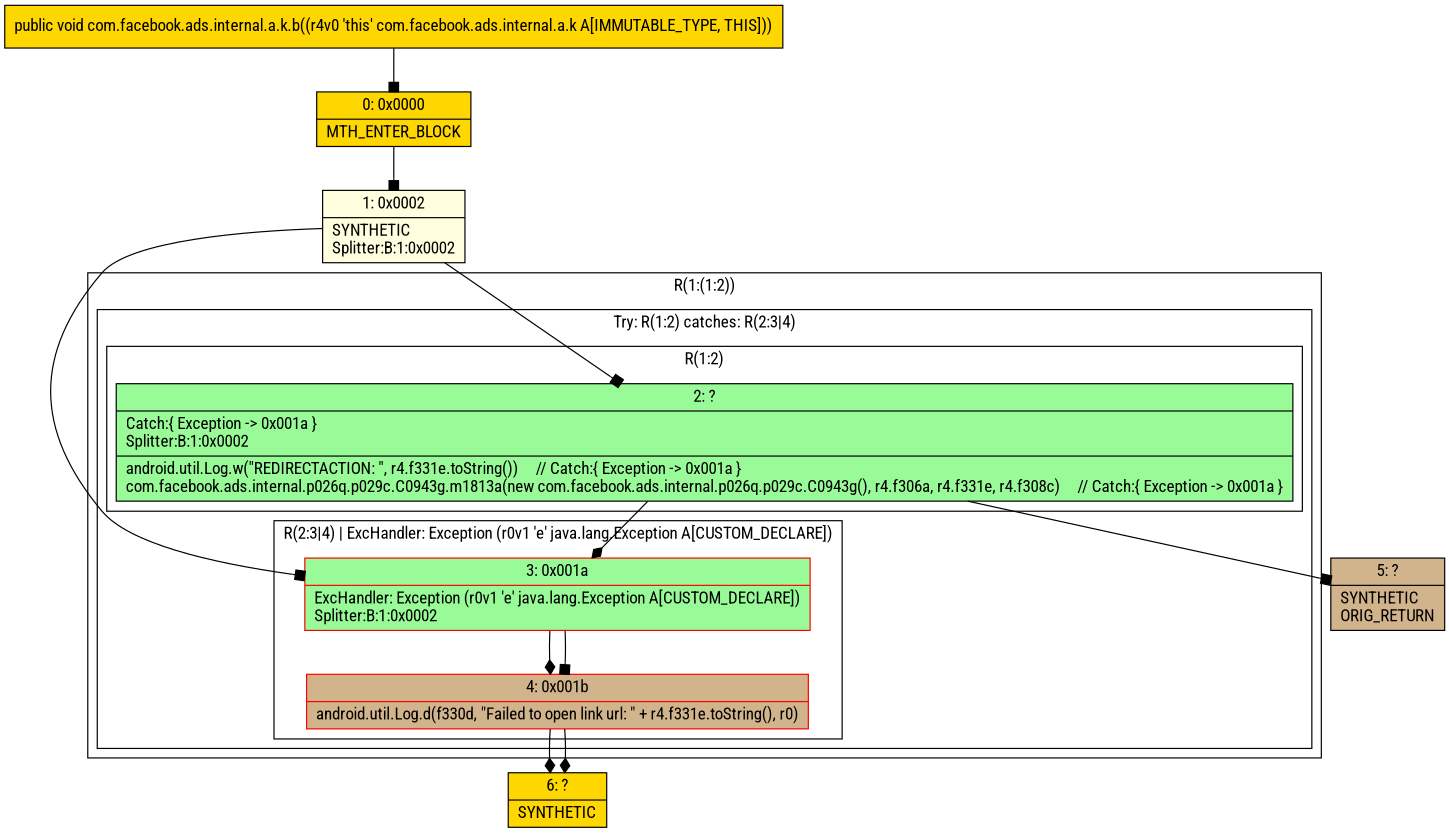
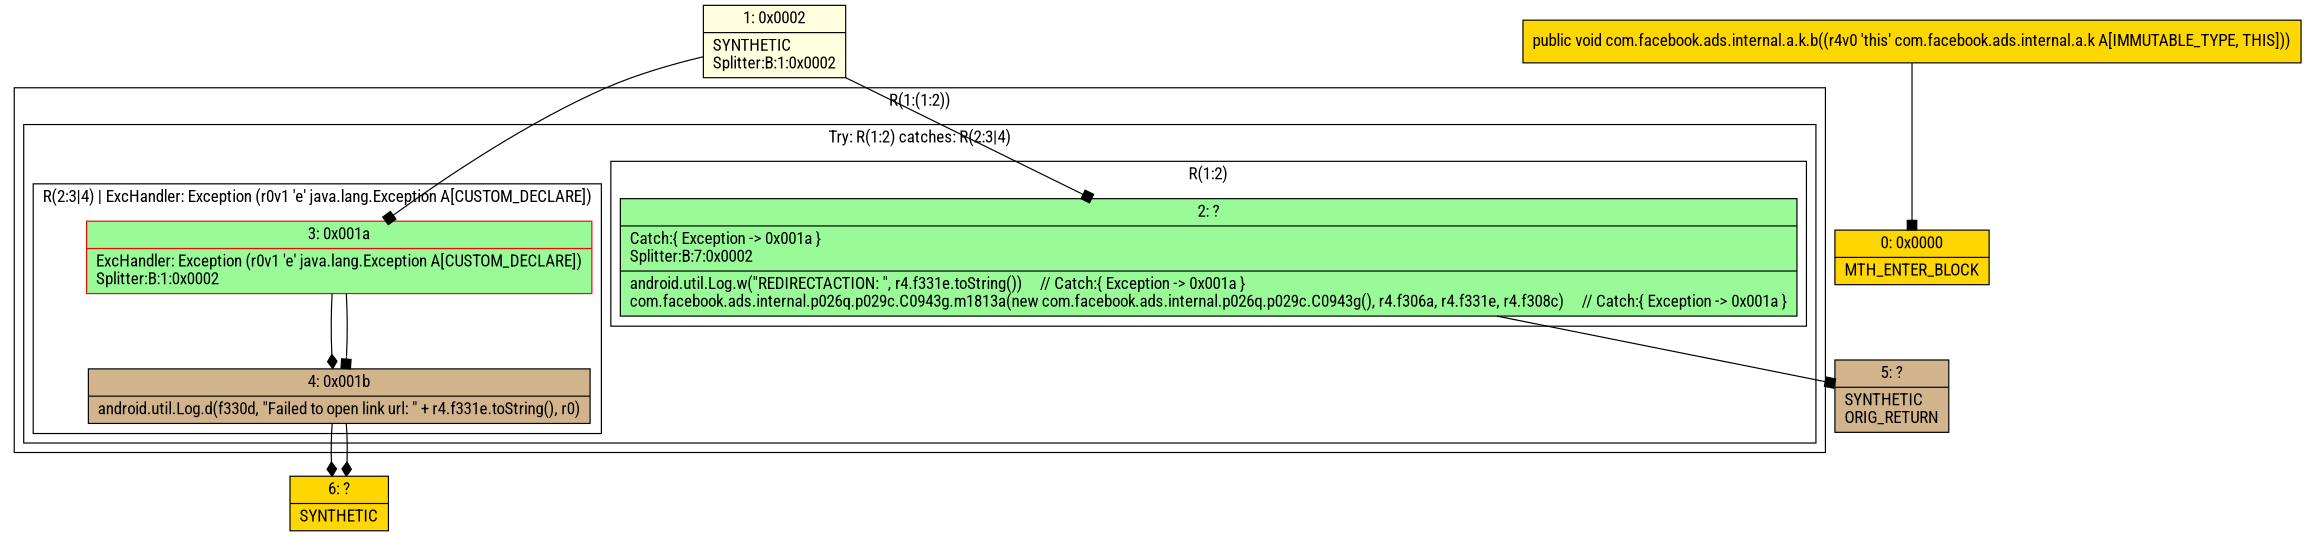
edge "0: 0x0000" -> "1: 0x0002": removed
node "2: ?": text "Splitter:B:1:0x0002" -> "Splitter:B:7:0x0002"
edge "2: ?" -> "3: 0x001a": removed
node "4: 0x001b": color red -> black
